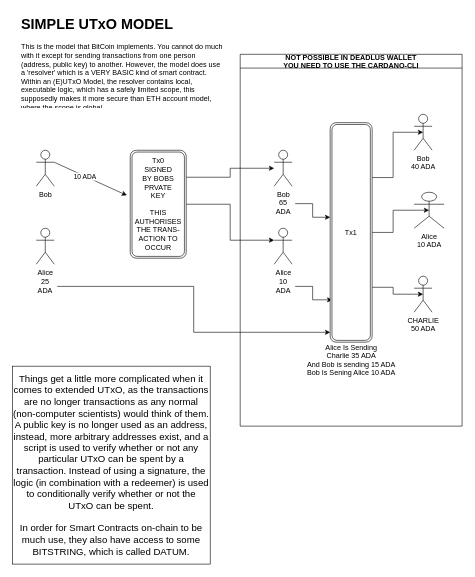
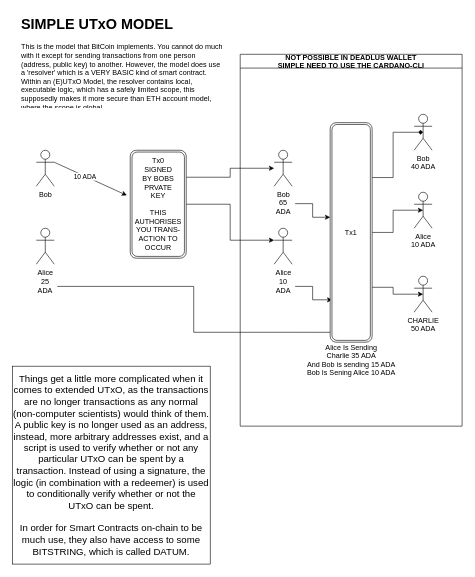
node "NOT POSSIBLE IN DEADLUS WALLET YOU NEED TO USE THE CARDANO-CLI": label "NOT POSSIBLE IN DEADLUS WALLET YOU NEED TO USE THE CARDANO-CLI" -> "NOT POSSIBLE IN DEADLUS WALLET SIMPLE NEED TO USE THE CARDANO-CLI"
edge "Tx1" -> "Bob 40 ADA": arrowhead classic -> diamond
node "Tx0 SIGNED BY BOBS PRVATE KEY THIS AUTHORISES THE TRANS- ACTION TO OCCUR": label "Tx0 SIGNED BY BOBS PRVATE KEY THIS AUTHORISES THE TRANS- ACTION TO OCCUR" -> "Tx0 SIGNED BY BOBS PRVATE KEY THIS AUTHORISES YOU TRANS- ACTION TO OCCUR"
node "Alice 10 ADA": size 30x36 -> 18x36
edge "25 ADA" -> "Tx1": arrowhead classic -> none
